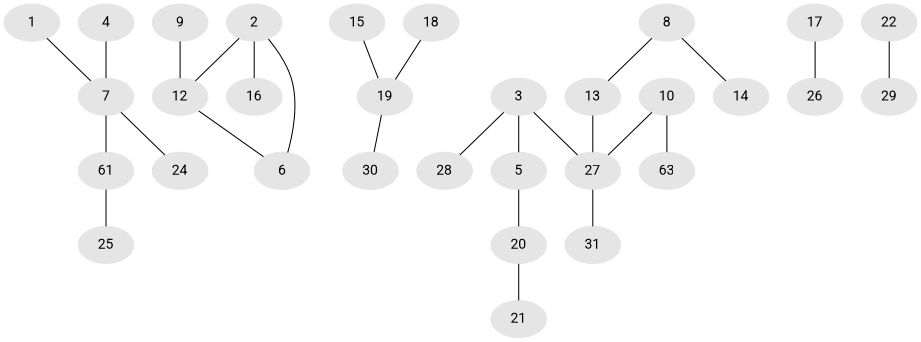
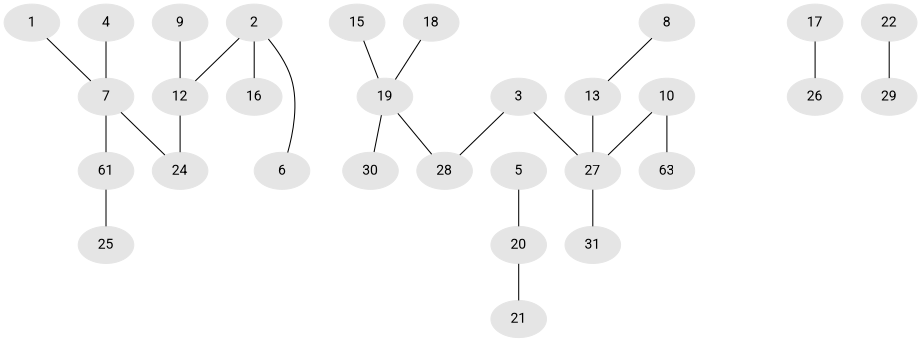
node "14": removed
edge "12" -- "6": now "12" -- "24"
edge "19" -- "28": added
edge "3" -- "5": removed
